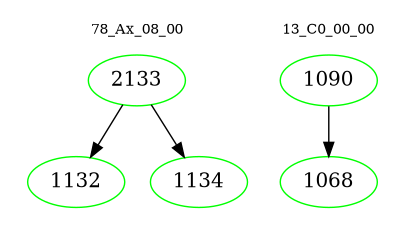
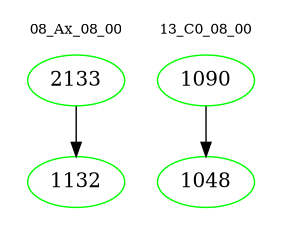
cluster "78_Ax_08_00": label "78_Ax_08_00" -> "08_Ax_08_00"
cluster "13_C0_00_00": label "13_C0_00_00" -> "13_C0_08_00"
node "1134": removed
node "1068": label "1068" -> "1048"
